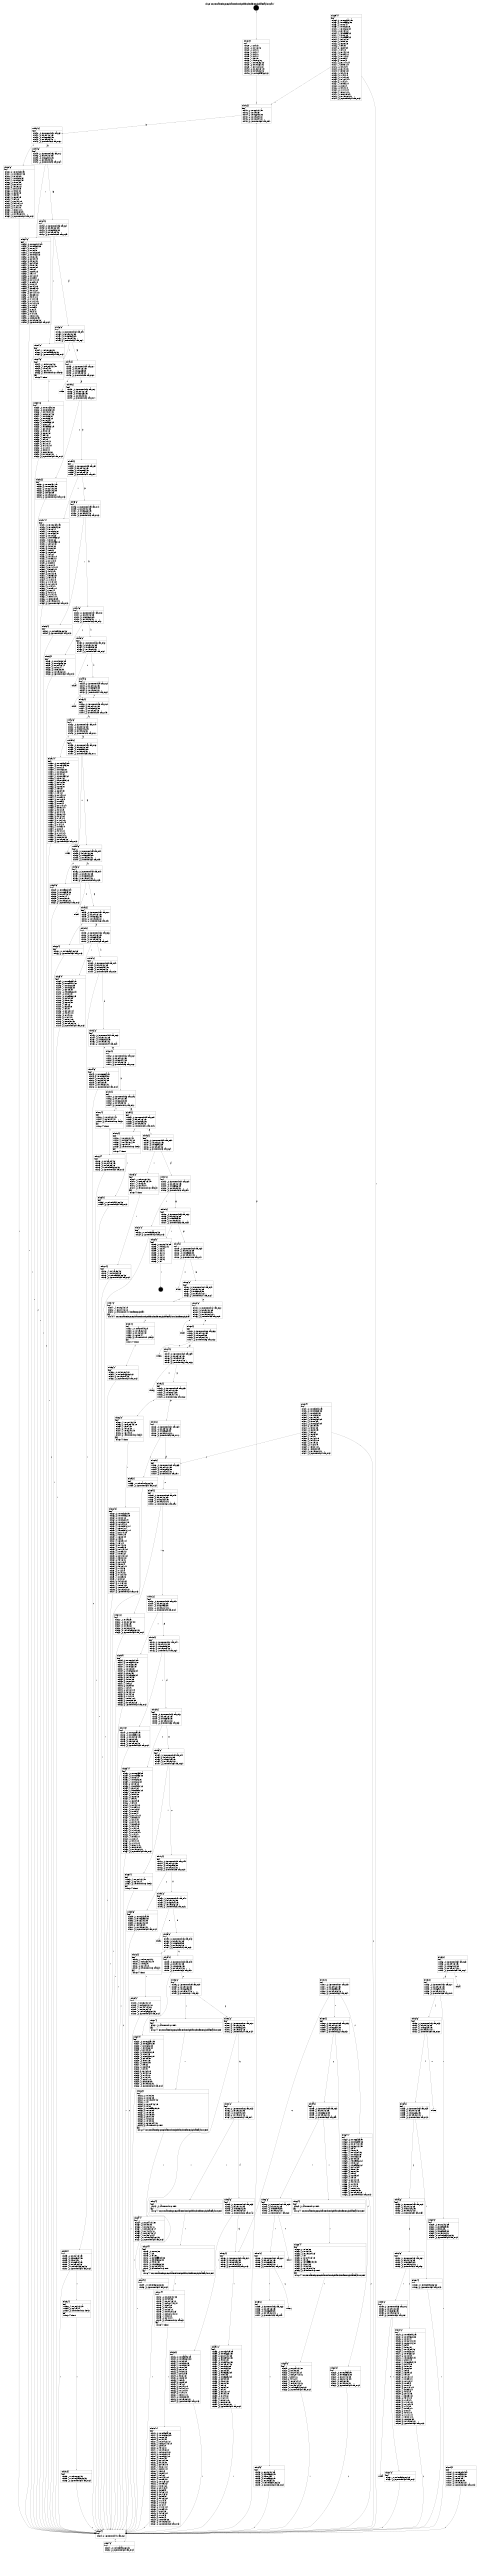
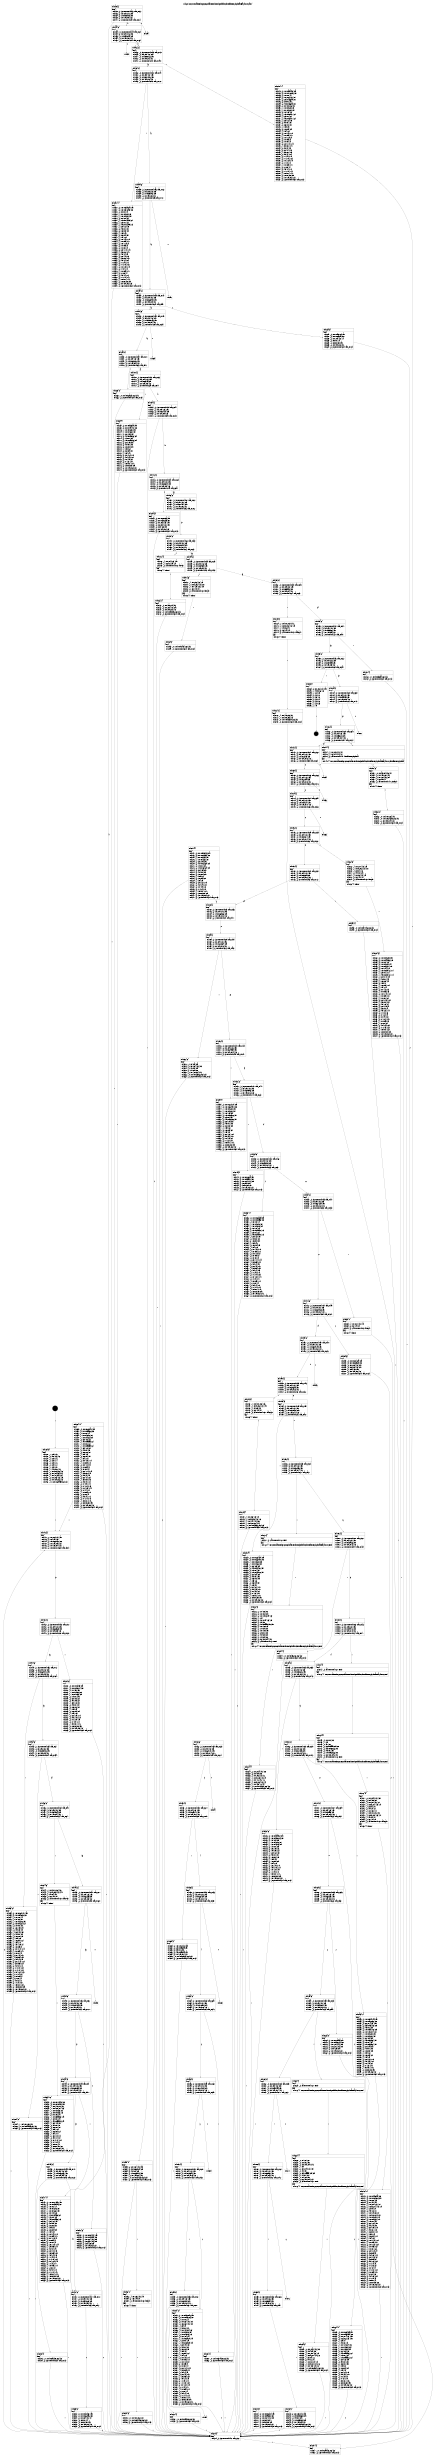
node "0x402d7e [174]": added
edge "0x401a12 [28]" -> "0x401a2e [28]": reversed
edge "0x401e72 [28]" -> "0x401e56 [28]": reversed
node "0x402edd": added
